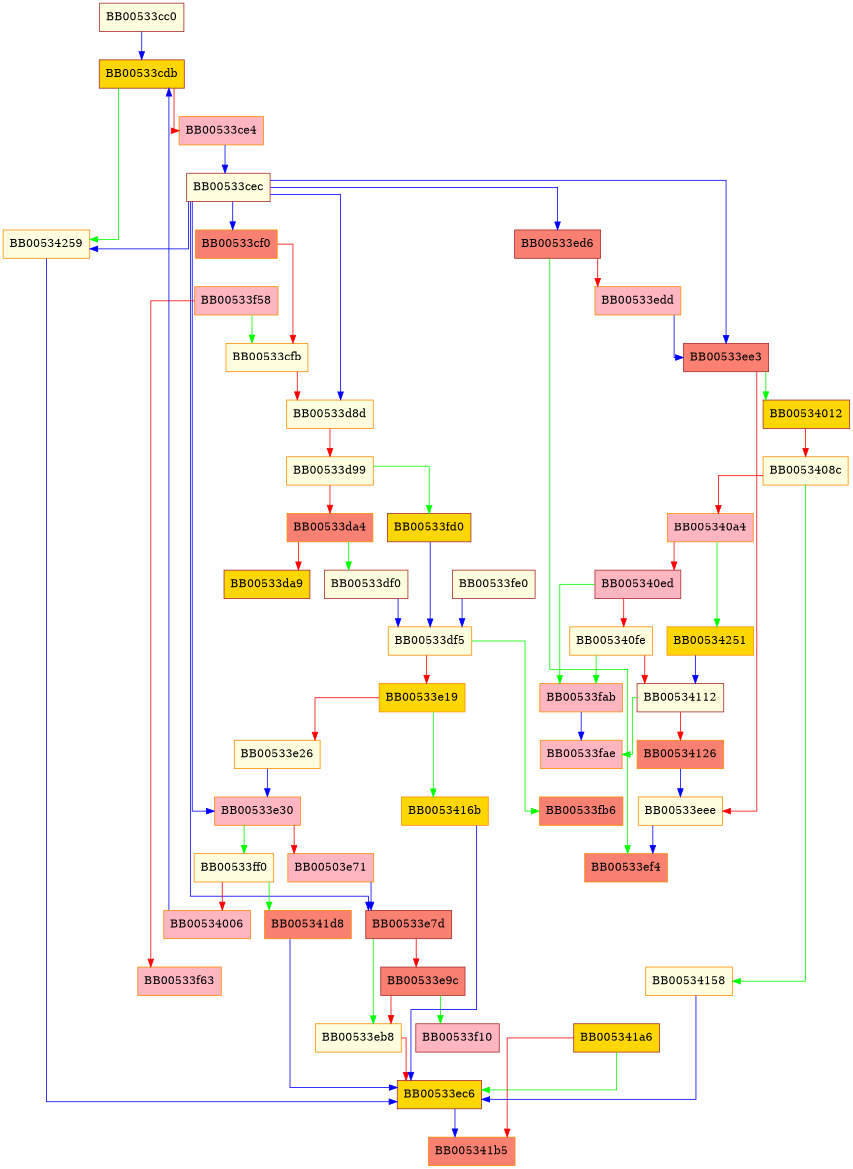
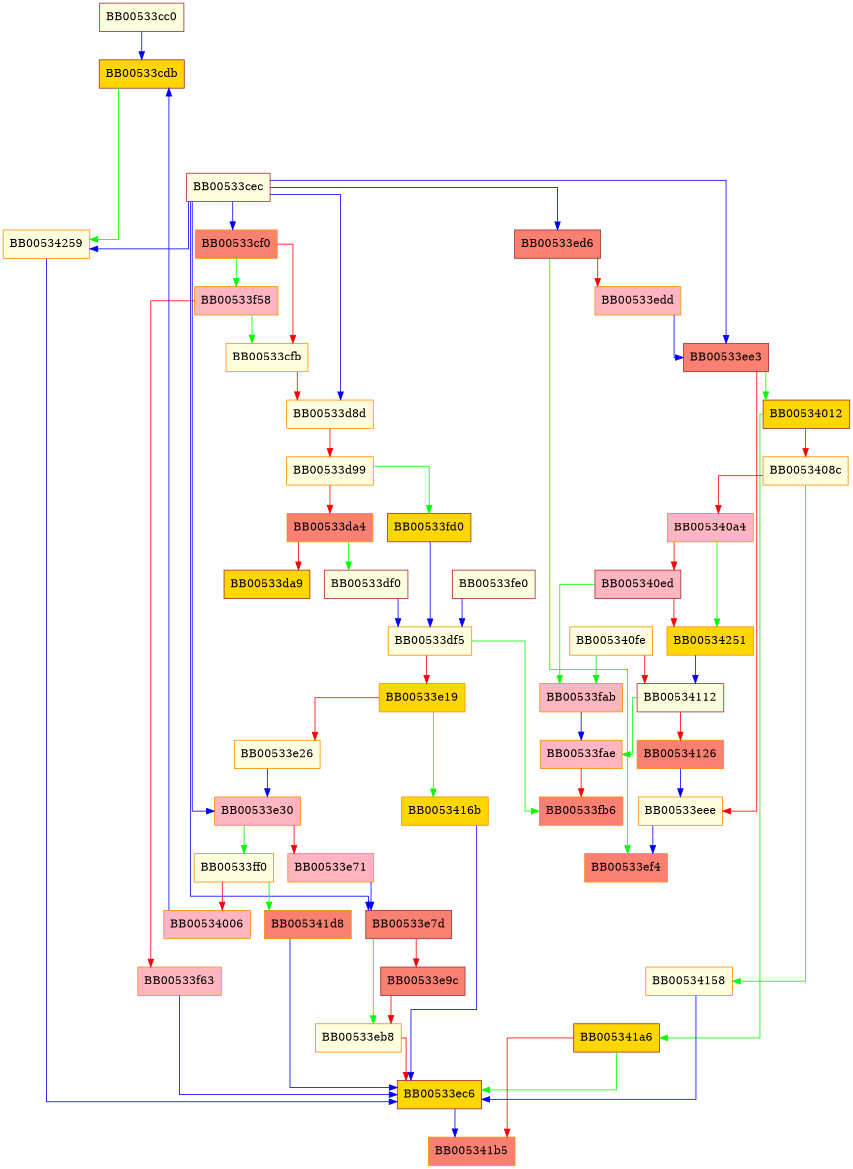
node "BB00533ce4": removed
edge "BB00533cf0" -> "BB00533f58": added
edge "BB005340ed" -> "BB005340fe": now "BB005340ed" -> "BB00534251"
edge "BB00533fae" -> "BB00533fb6": added
edge "BB00534012" -> "BB005341a6": added
node "BB00503e71": label "BB00503e71" -> "BB00533e71"
node "BB00533f10": removed
edge "BB00533f63" -> "BB00533ec6": added
